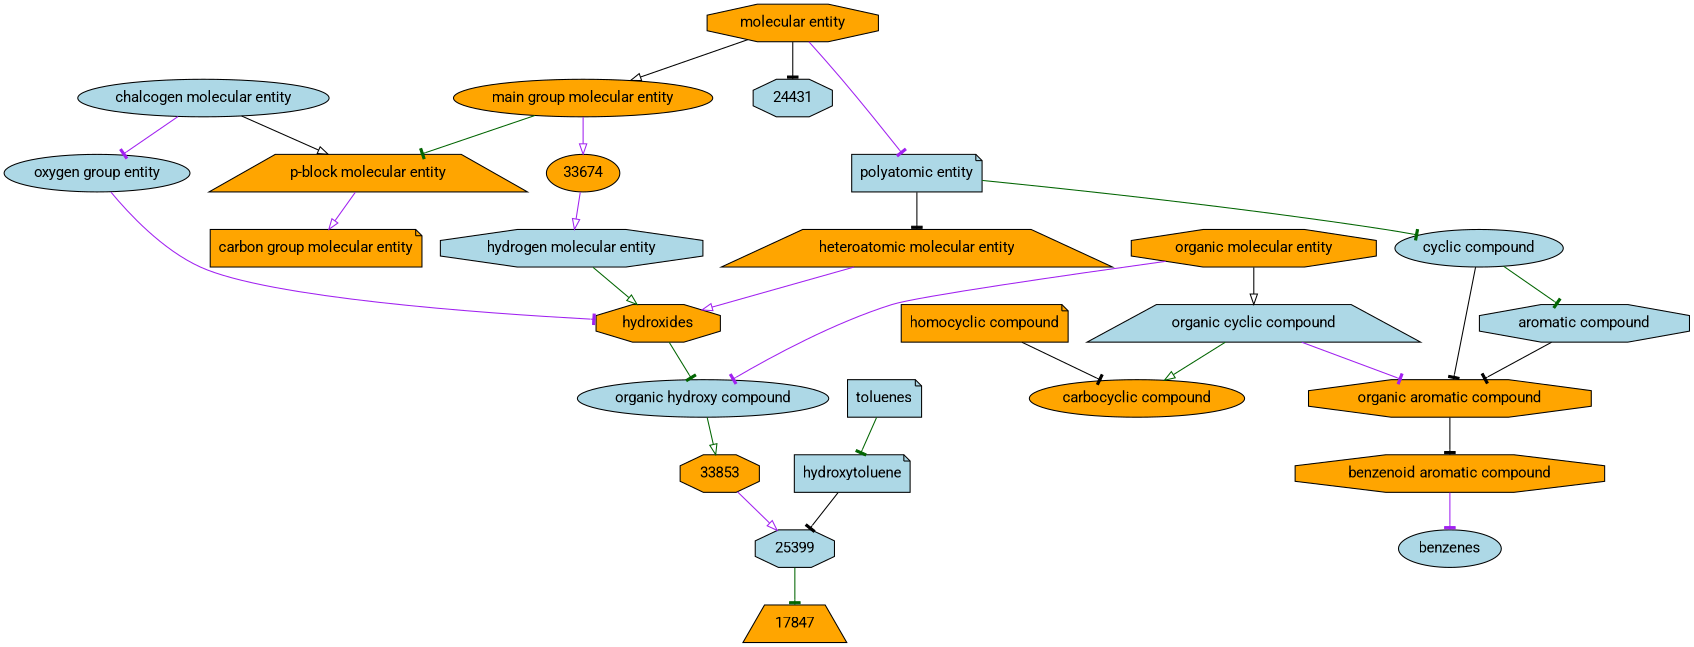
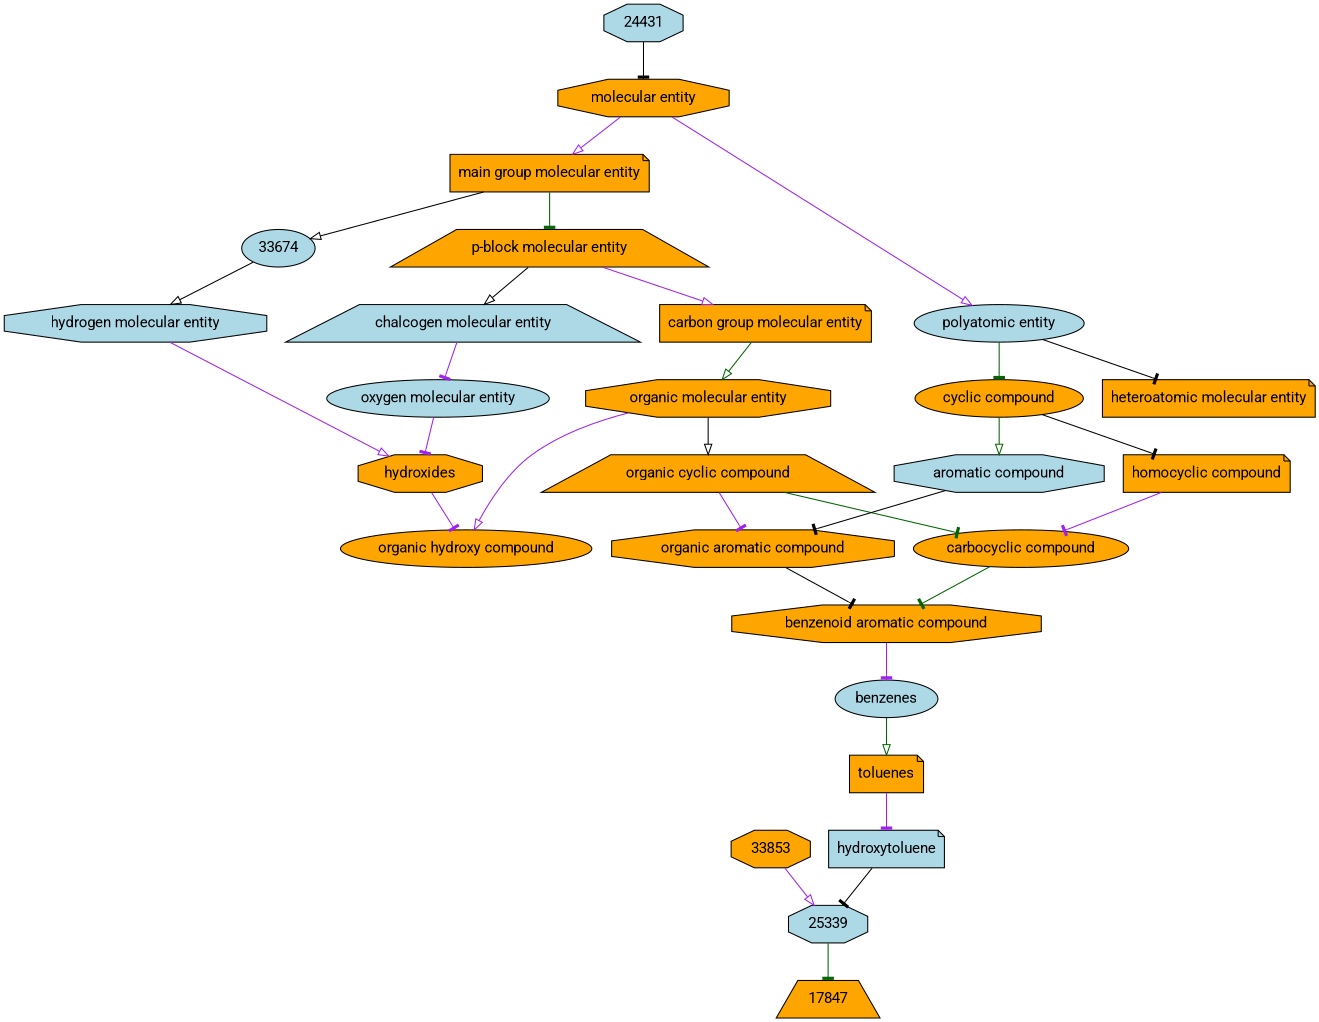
edge "molecular entity" -> "main group molecular entity": color black -> purple
edge "molecular entity" -> "24431": reversed
edge "molecular entity" -> "polyatomic entity": arrowhead tee -> onormal
node "chalcogen molecular entity": shape ellipse -> trapezium
node "main group molecular entity": shape ellipse -> note
edge "main group molecular entity" -> "33674": color purple -> black
edge "chalcogen molecular entity" -> "p-block molecular entity": reversed
node "oxygen group entity": label "oxygen group entity" -> "oxygen molecular entity"
node "33674": fillcolor orange -> lightblue
node "polyatomic entity": shape note -> ellipse
edge "33674" -> "hydrogen molecular entity": color purple -> black
node "heteroatomic molecular entity": shape trapezium -> note
node "cyclic compound": fillcolor lightblue -> orange
edge "hydrogen molecular entity" -> "hydroxides": color darkgreen -> purple
edge "cyclic compound" -> "aromatic compound": arrowhead tee -> onormal
edge "heteroatomic molecular entity" -> "hydroxides": removed
edge "organic molecular entity" -> "organic hydroxy compound": arrowhead tee -> onormal
edge "cyclic compound" -> "organic aromatic compound": now "cyclic compound" -> "homocyclic compound"
node "organic cyclic compound": fillcolor lightblue -> orange
edge "carbon group molecular entity" -> "organic molecular entity": added
edge "organic cyclic compound" -> "carbocyclic compound": arrowhead onormal -> tee
edge "hydroxides" -> "organic hydroxy compound": color darkgreen -> purple
edge "homocyclic compound" -> "carbocyclic compound": color black -> purple
node "organic hydroxy compound": fillcolor lightblue -> orange
node "toluenes": fillcolor lightblue -> orange
edge "organic hydroxy compound" -> "33853": removed
edge "toluenes" -> "hydroxytoluene": color darkgreen -> purple
node "25399": label "25399" -> "25339"
edge "carbocyclic compound" -> "benzenoid aromatic compound": added
edge "benzenes" -> "toluenes": added
